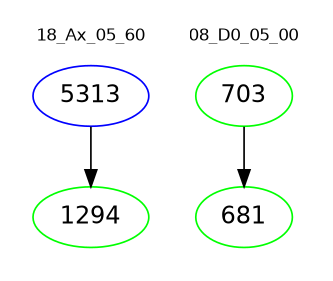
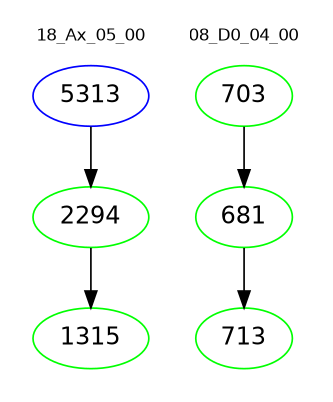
cluster "18_Ax_05_60": label "18_Ax_05_60" -> "18_Ax_05_00"
cluster "08_D0_05_00": label "08_D0_05_00" -> "08_D0_04_00"
node "1294": label "1294" -> "2294"
node "1315": added
node "713": added
